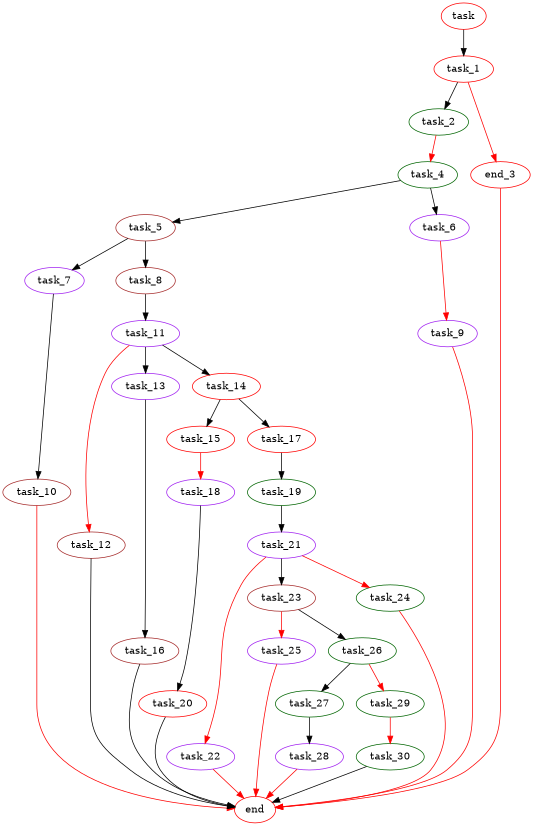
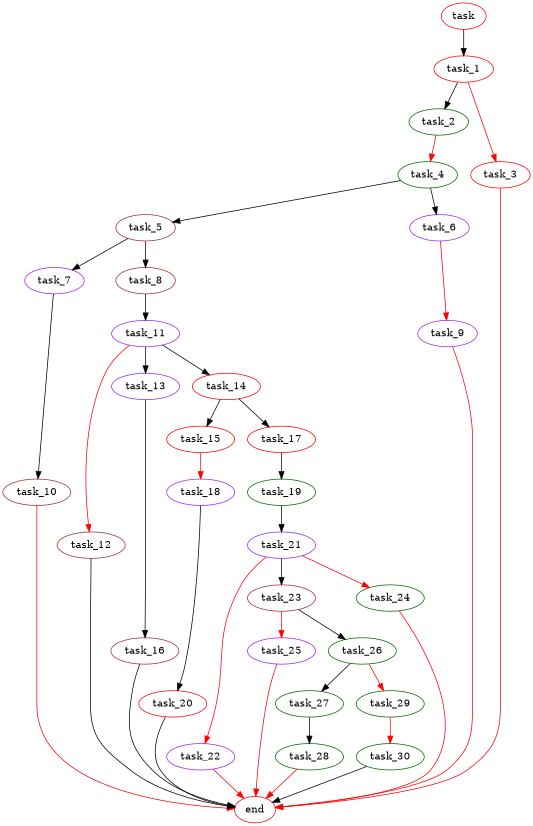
node "end_3": label "end_3" -> "task_3"
node "task_28": color purple -> darkgreen
